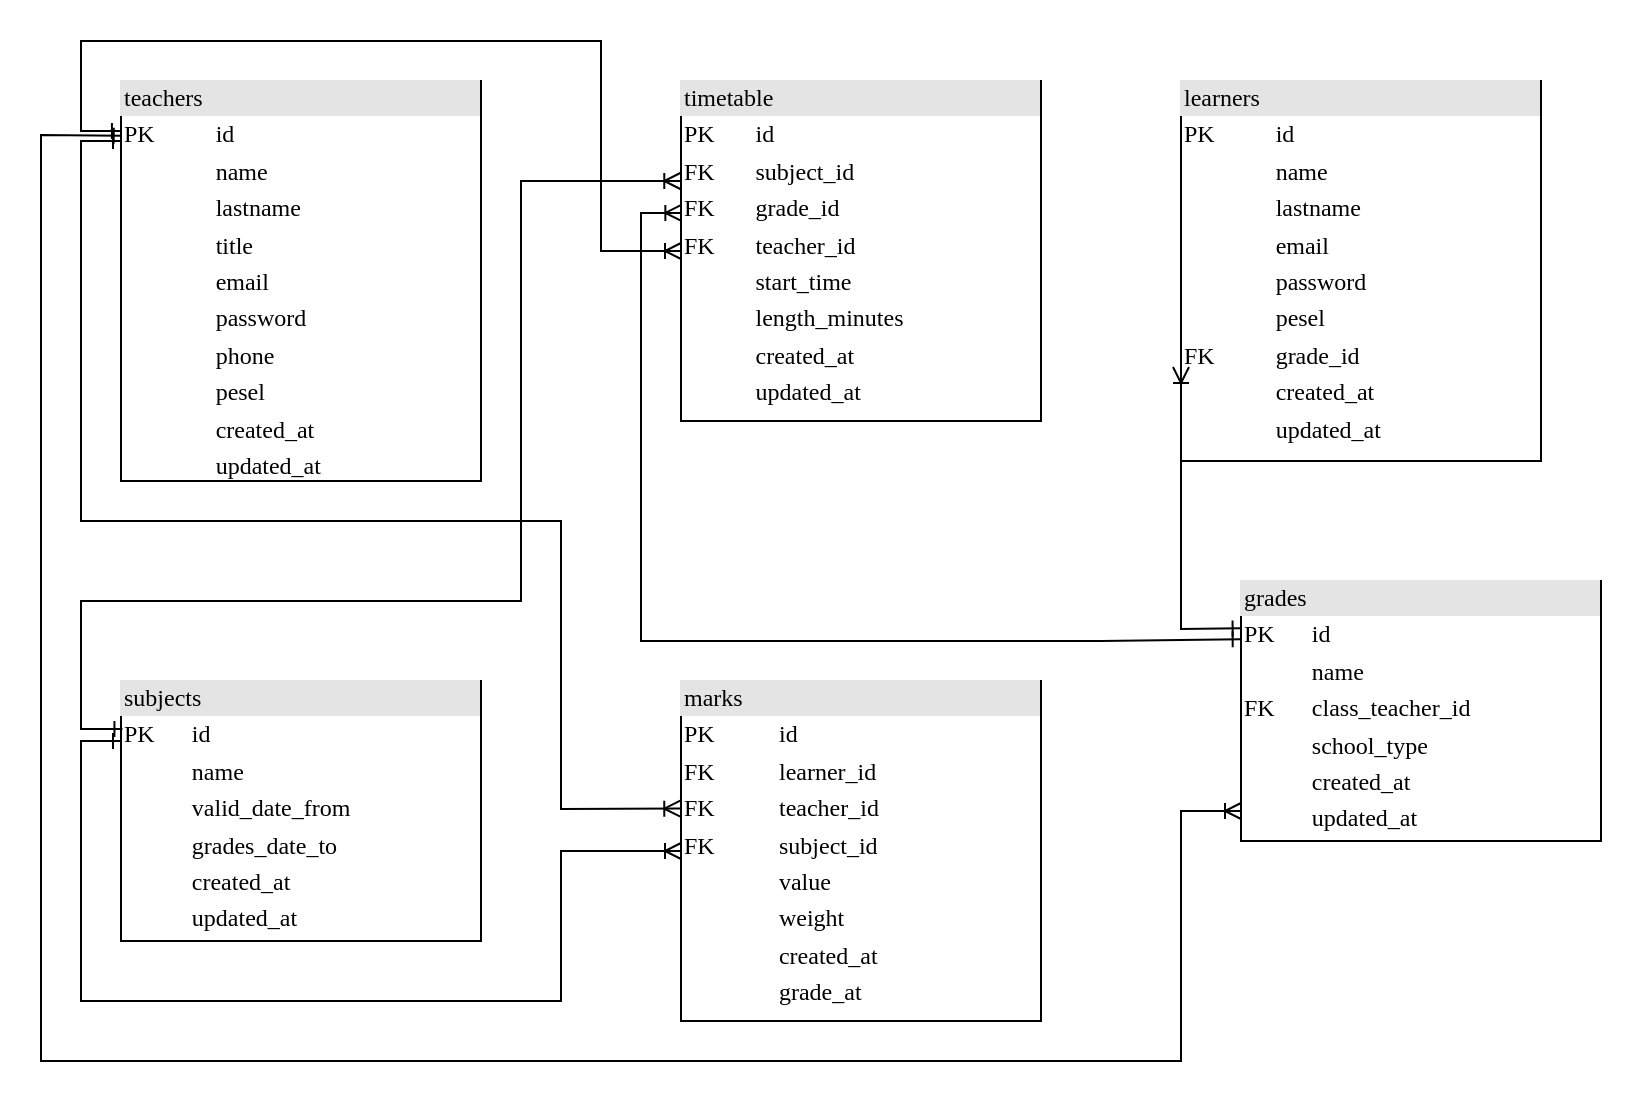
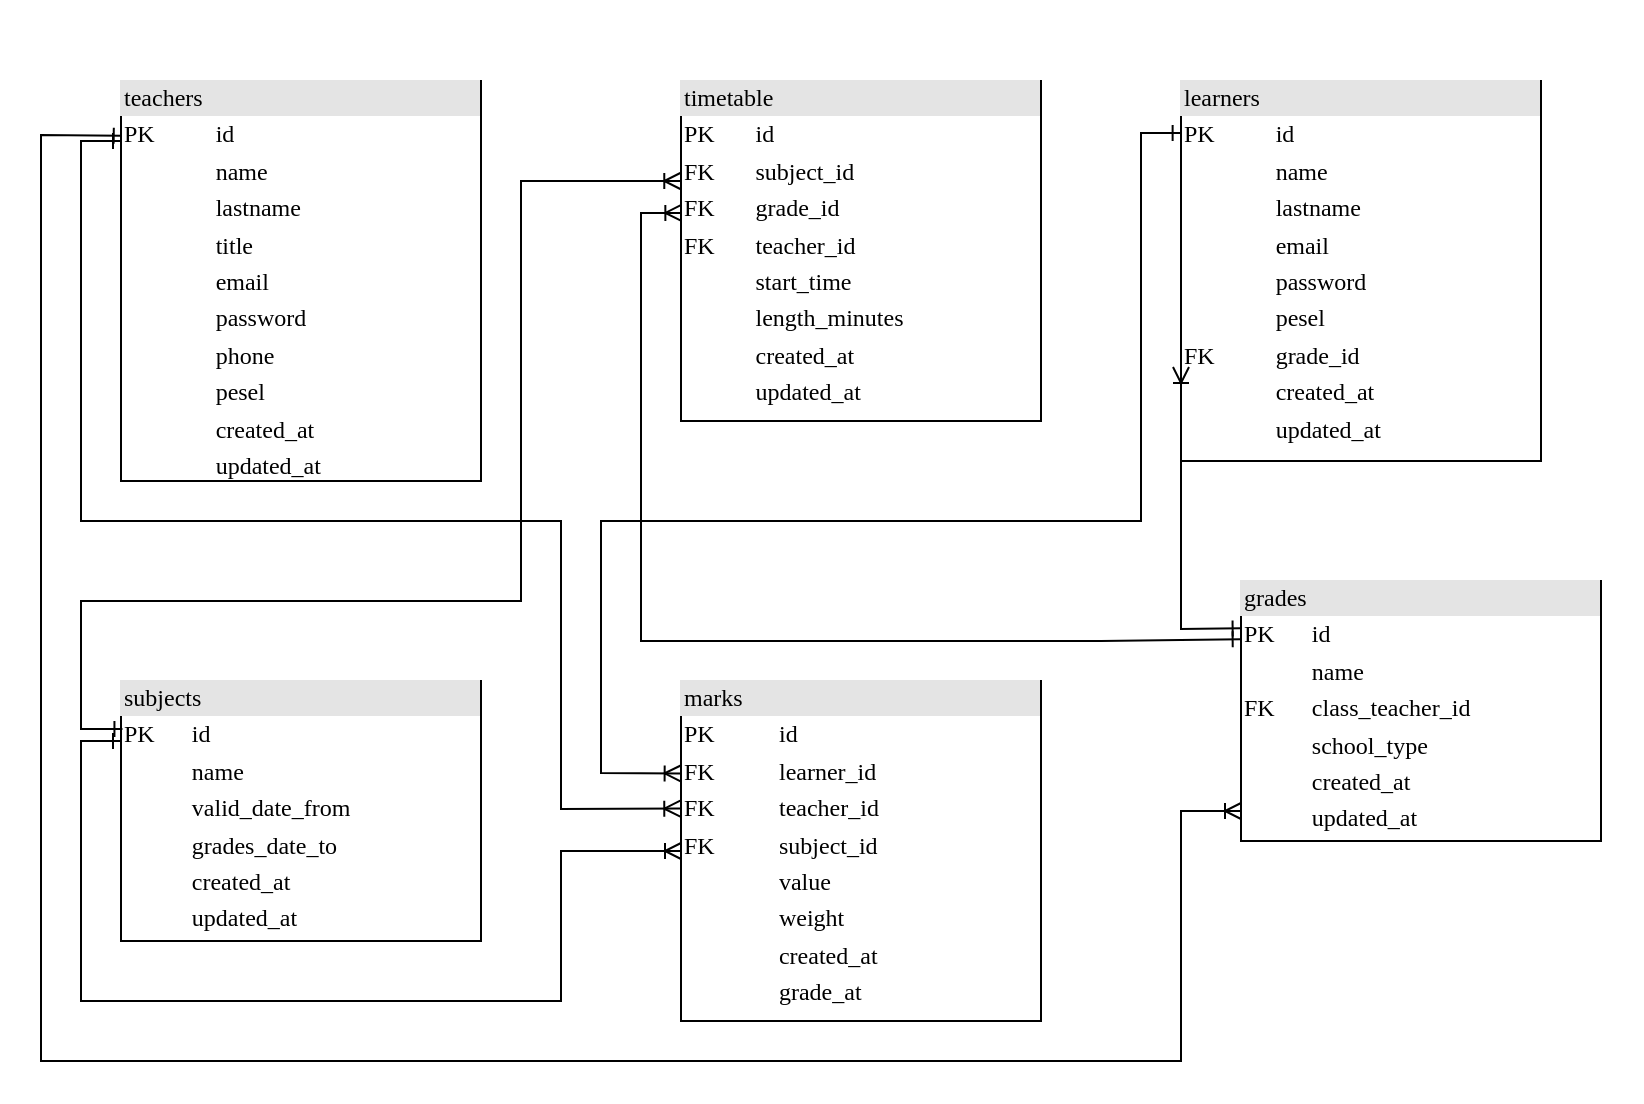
edge "timetable PK id FK subject_id FK grade_id FK teacher_id start_time length_minutes created_at updated_at" -- "teachers PK id name lastname title email password phone pesel created_at updated_at": removed
edge "learners PK id name lastname email password pesel FK grade_id created_at updated_at" -- "marks PK id FK learner_id FK teacher_id FK subject_id value weight created_at grade_at": added
